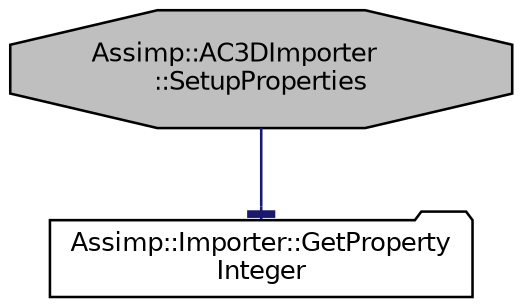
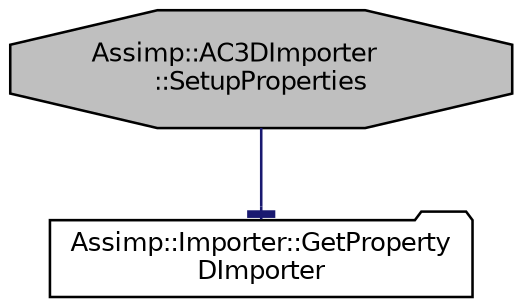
node "Assimp::Importer::GetProperty Integer": label "Assimp::Importer::GetProperty Integer" -> "Assimp::Importer::GetProperty DImporter"
